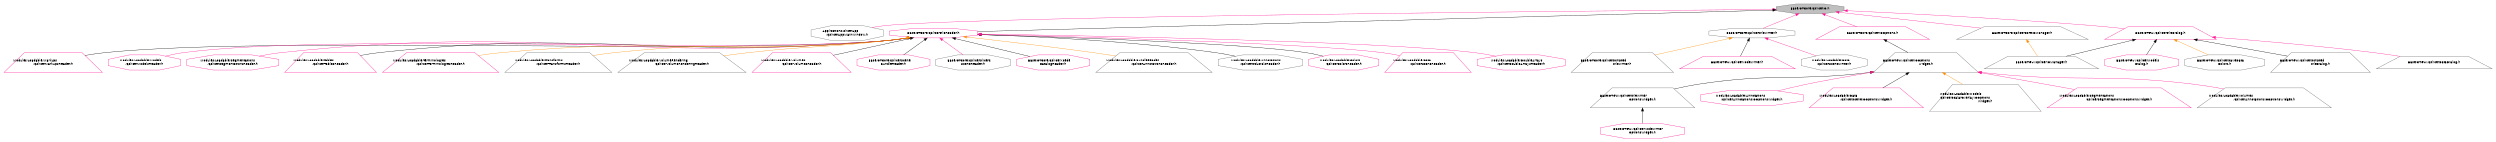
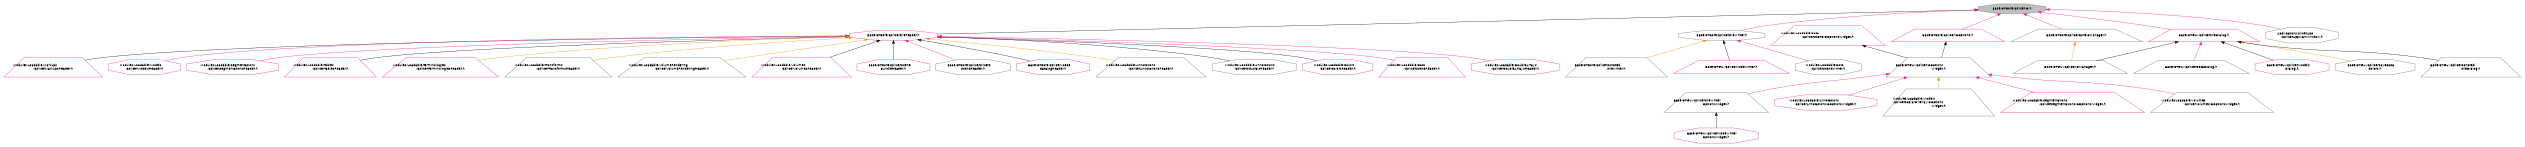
node "Modules/Loadable/BundleReader /qSlicerAnnotationsReader.h": label "Modules/Loadable/BundleReader /qSlicerAnnotationsReader.h" -> "Modules/Loadable/Annotations /qSlicerAnnotationsReader.h"
edge "Base/QTGUI/qSlicerFileWriter OptionsWidget.h" -> "Base/QTGUI/qSlicerIOOptions Widget.h": color black -> deeppink
edge "Modules/Loadable/Data /qSlicerSceneIOOptionsWidget.h" -> "Base/QTGUI/qSlicerIOOptions Widget.h": reversed
node "Modules/Loadable/Volumes /qSlicerAnnotationsIOOptionsWidget.h": label "Modules/Loadable/Volumes /qSlicerAnnotationsIOOptionsWidget.h" -> "Modules/Loadable/Volumes /qSlicerVolumesIOOptionsWidget.h"
